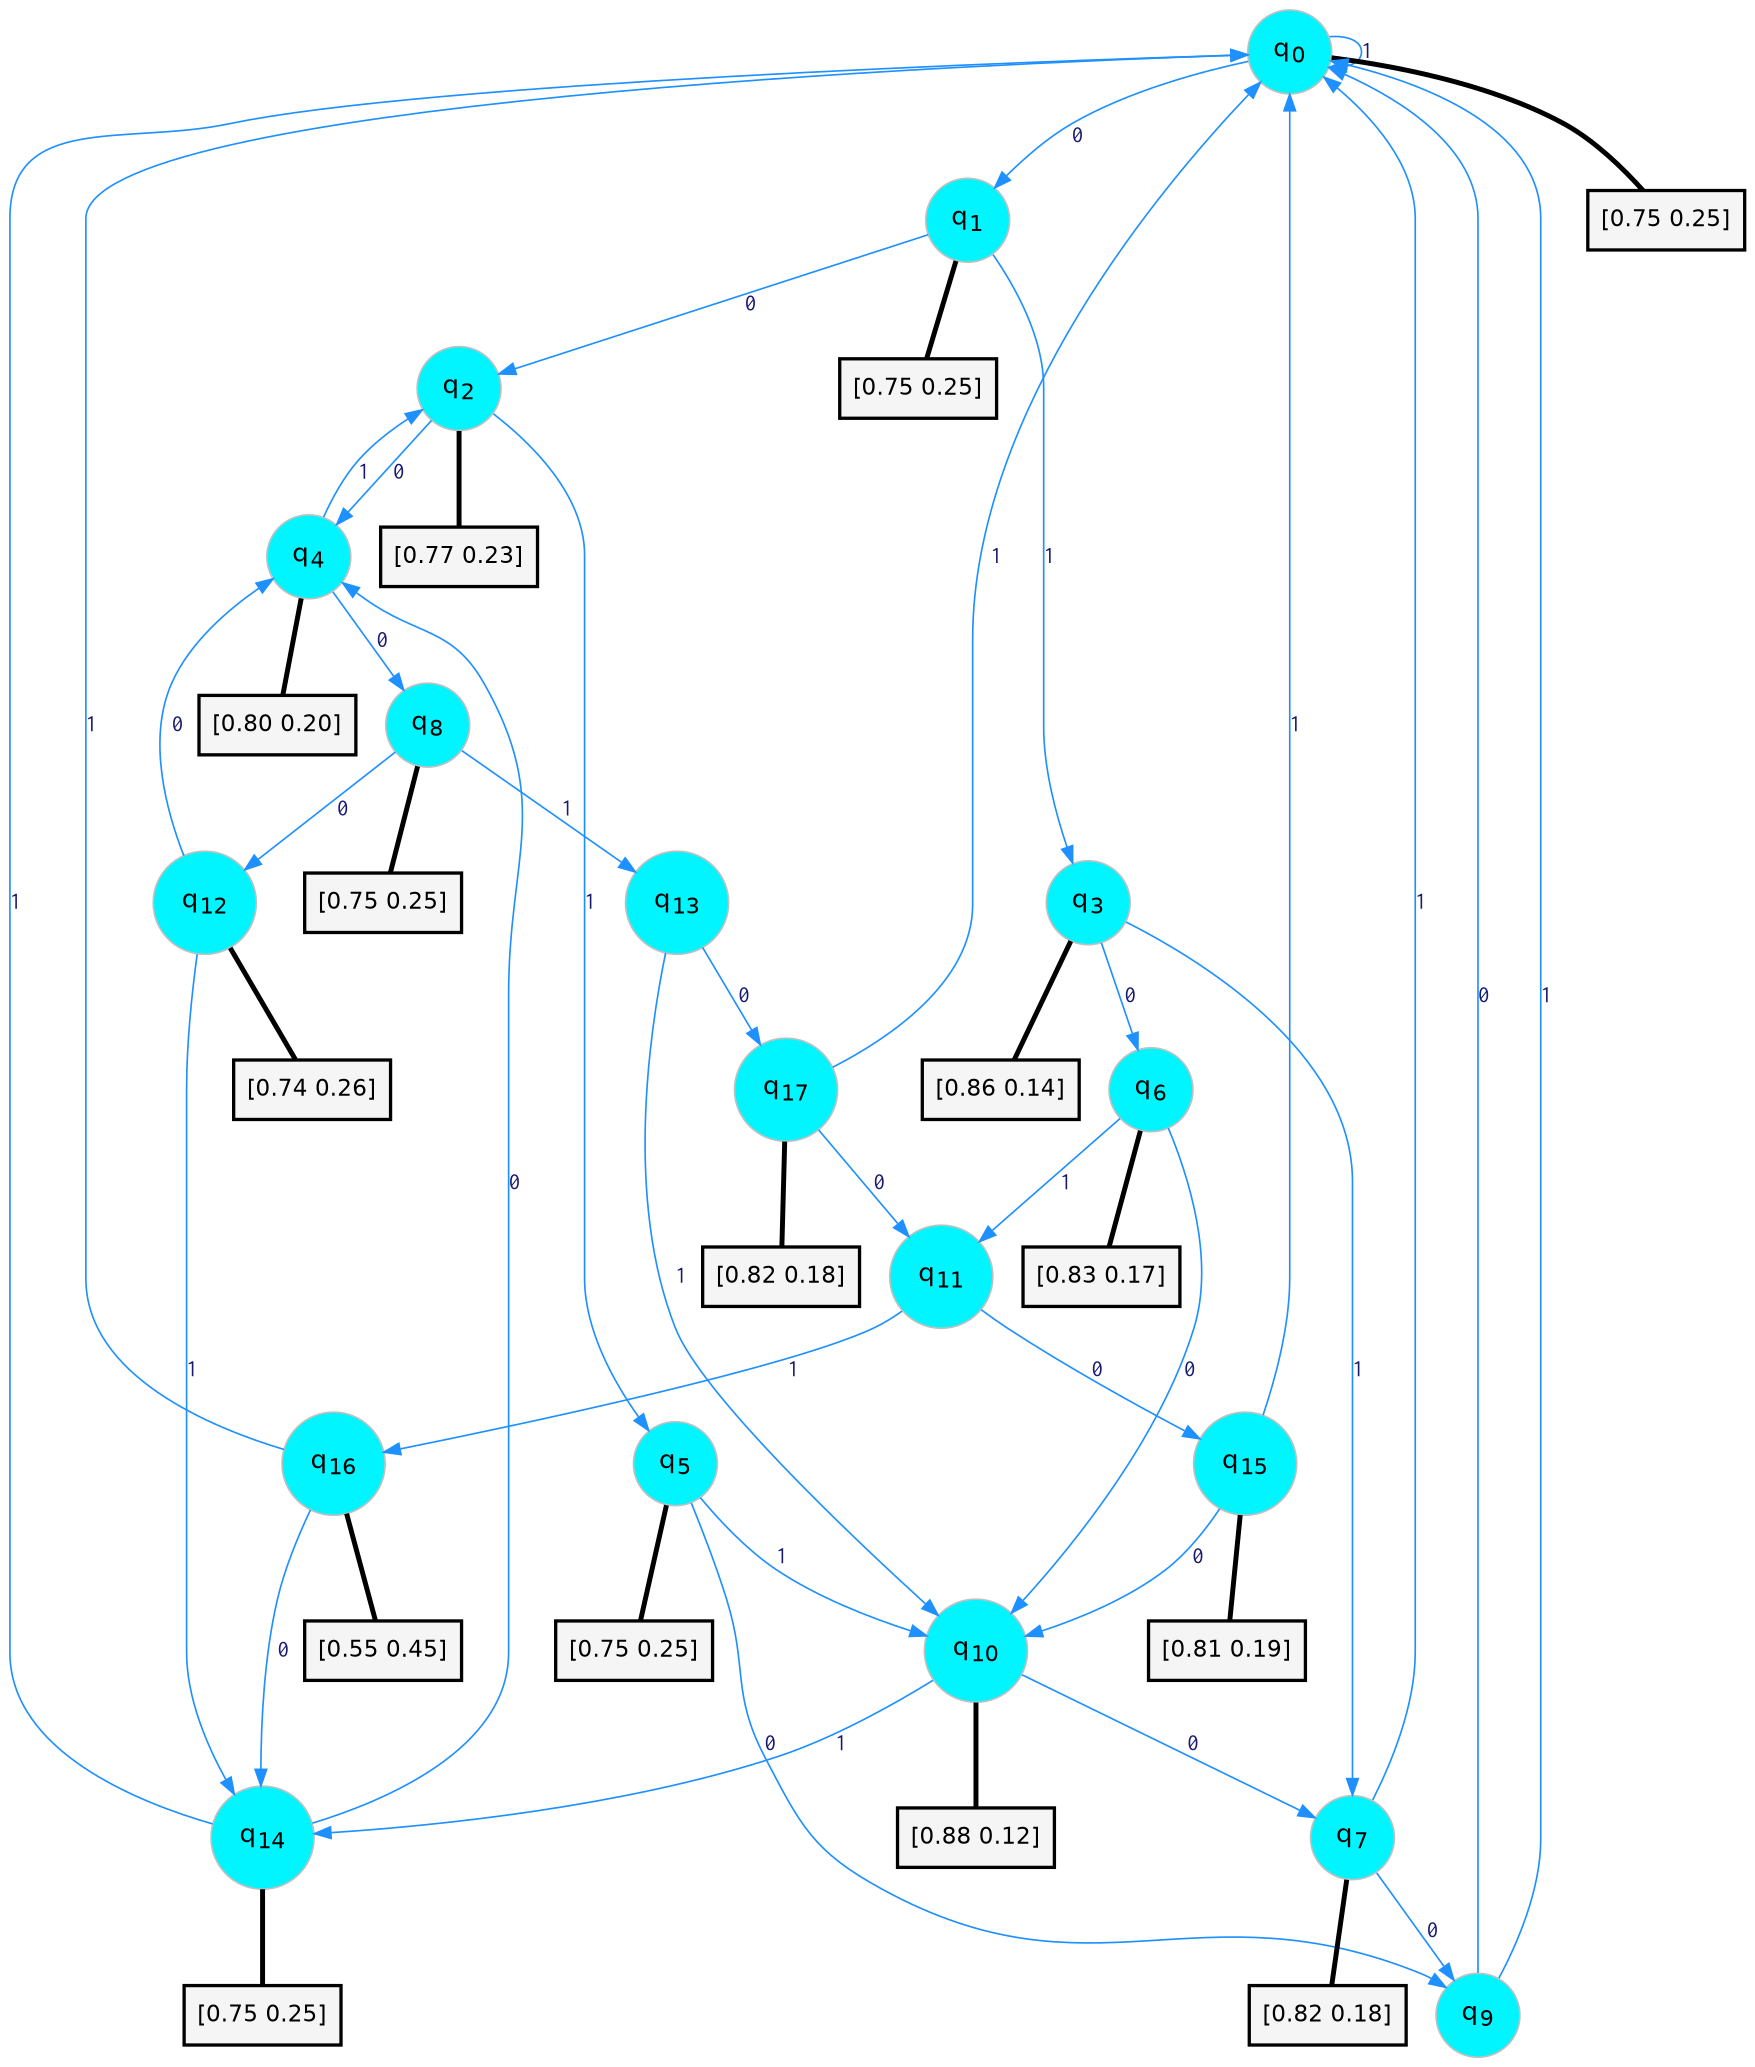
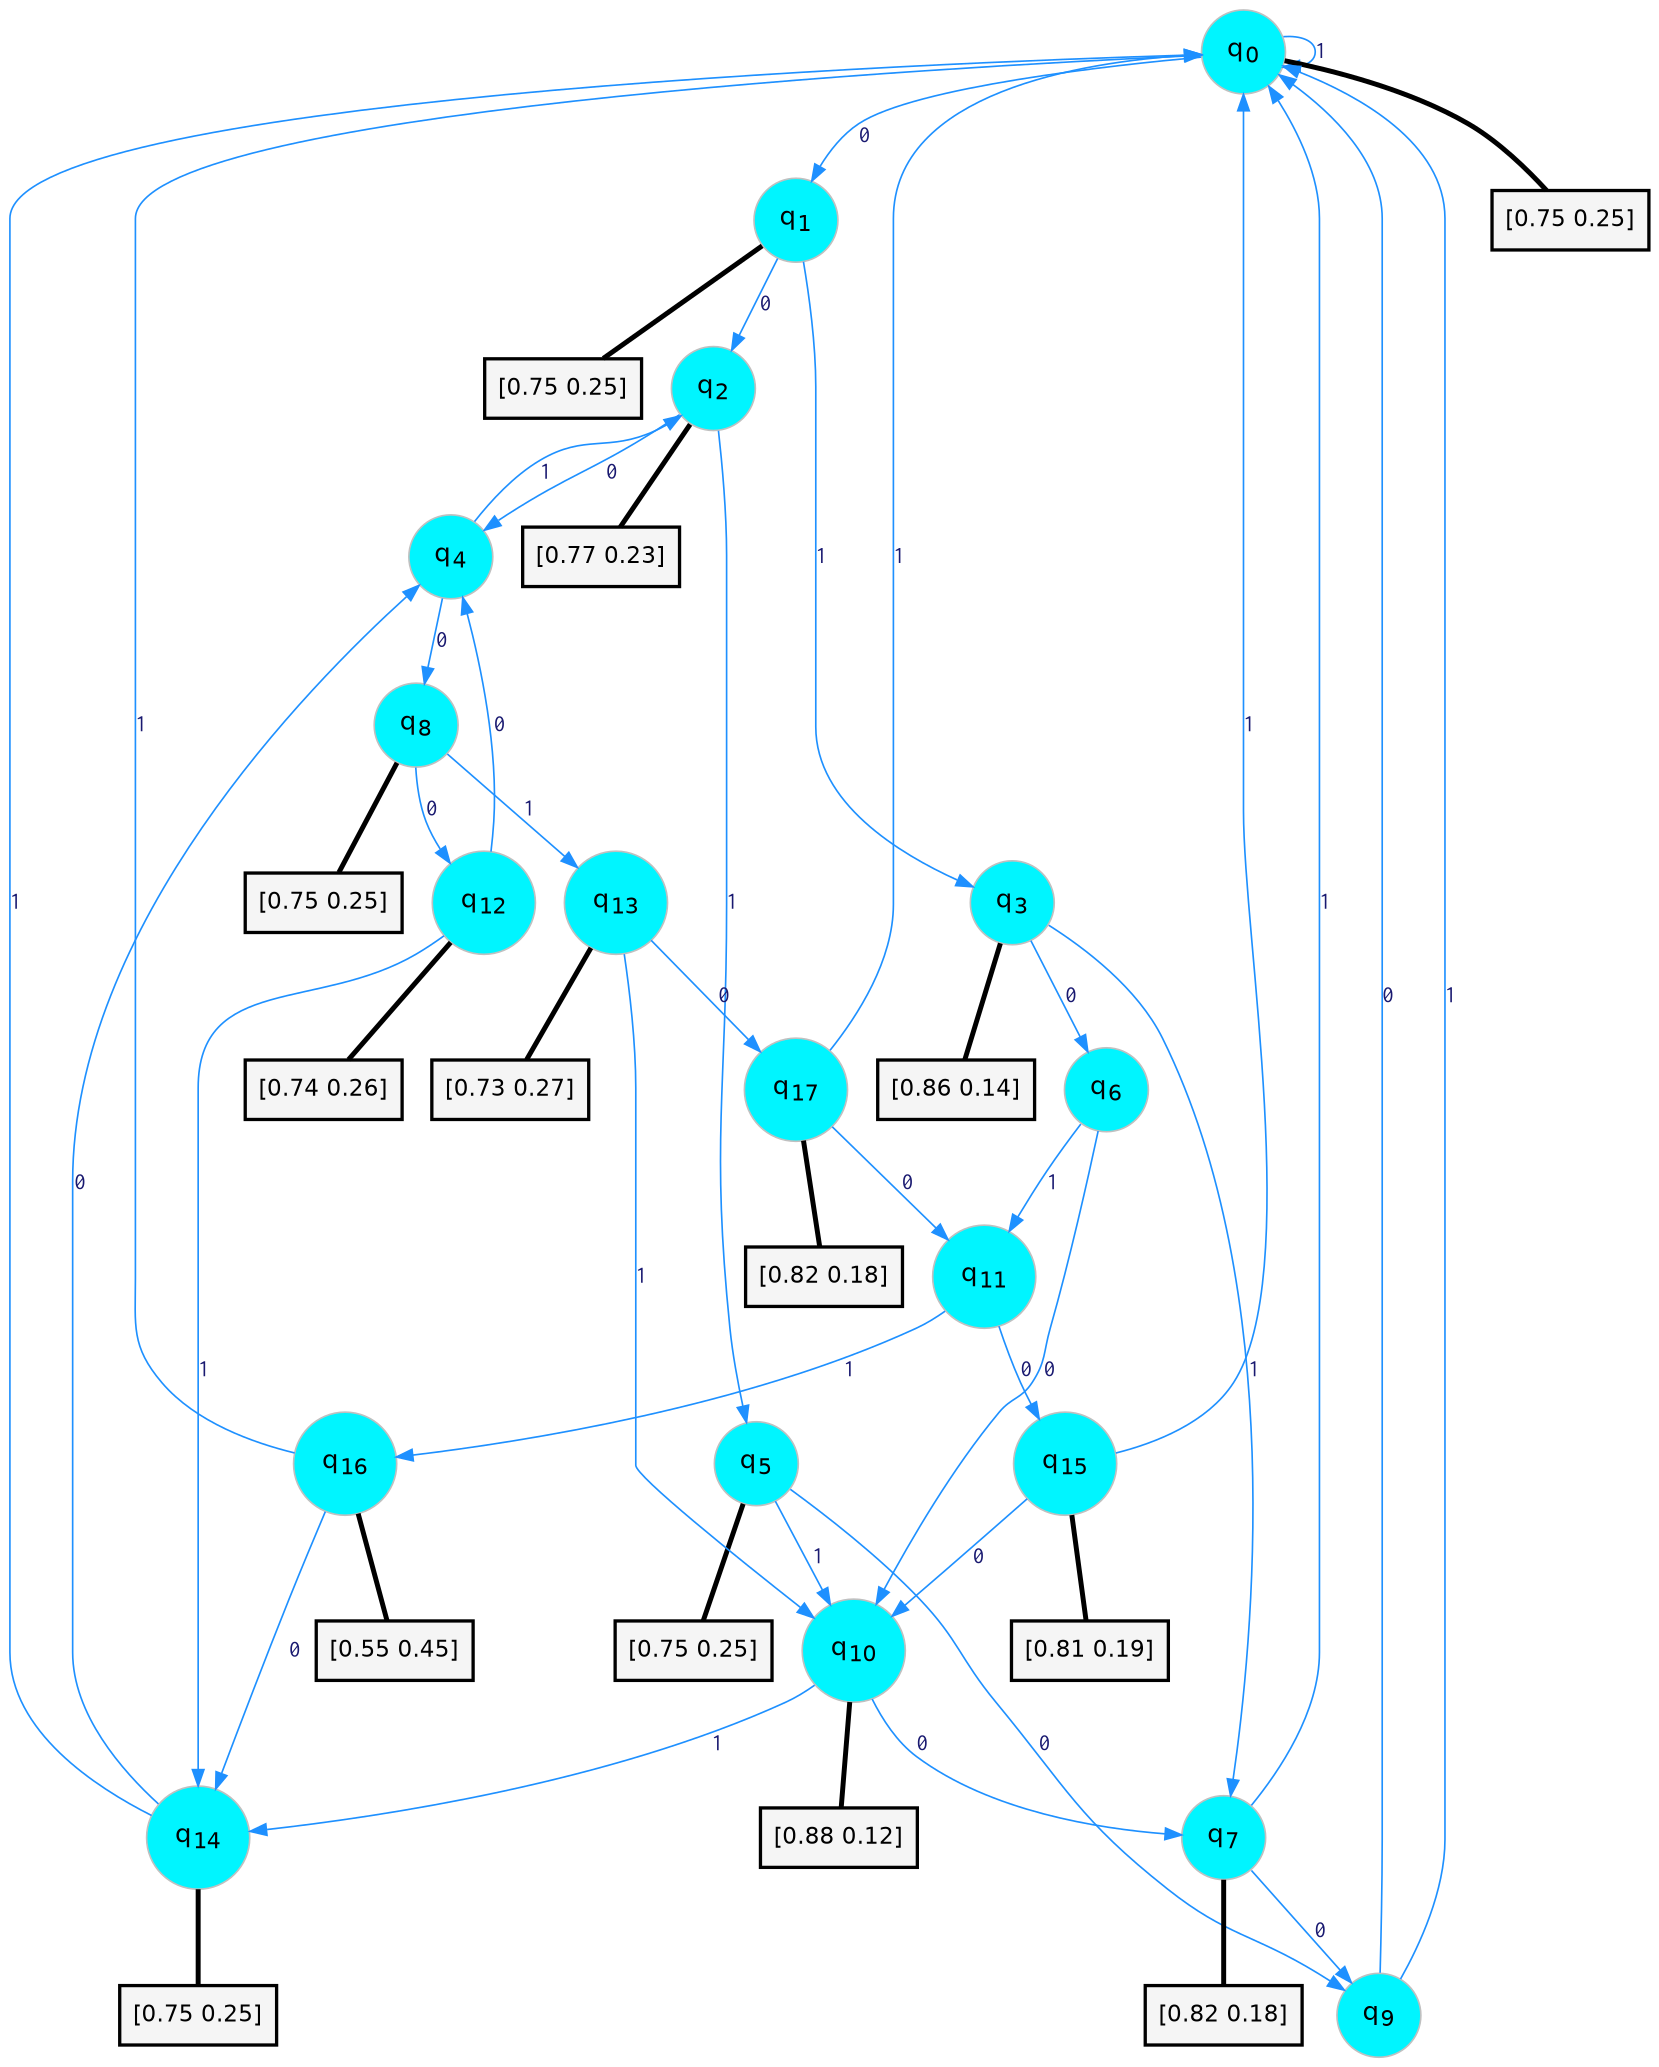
node "[0.80 0.20]": removed
node "[0.73 0.27]": added
node "[0.83 0.17]": removed
